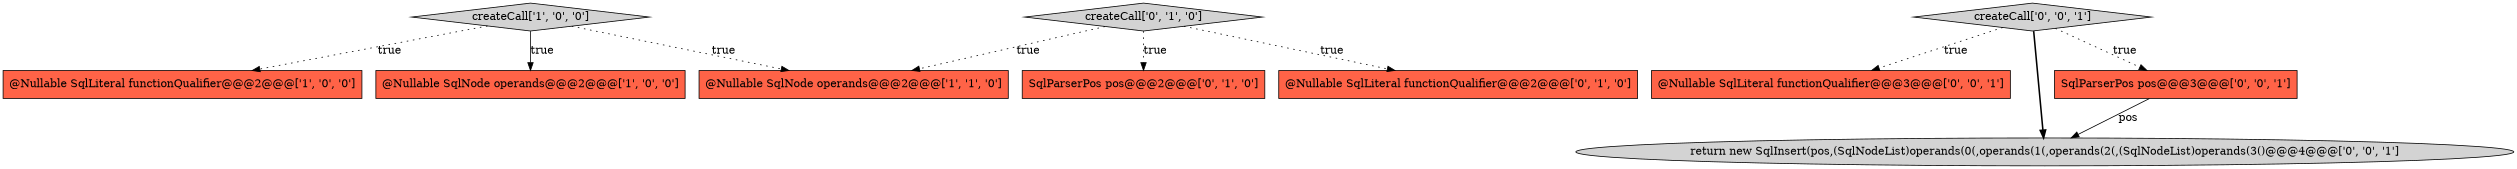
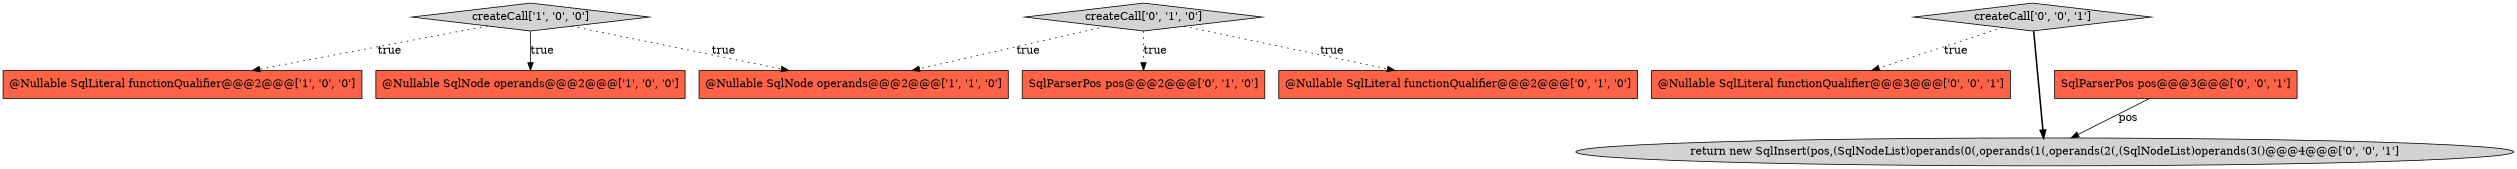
edge "createCall['0', '0', '1']" -> "SqlParserPos pos@@@3@@@['0', '0', '1']": removed, label "true"
